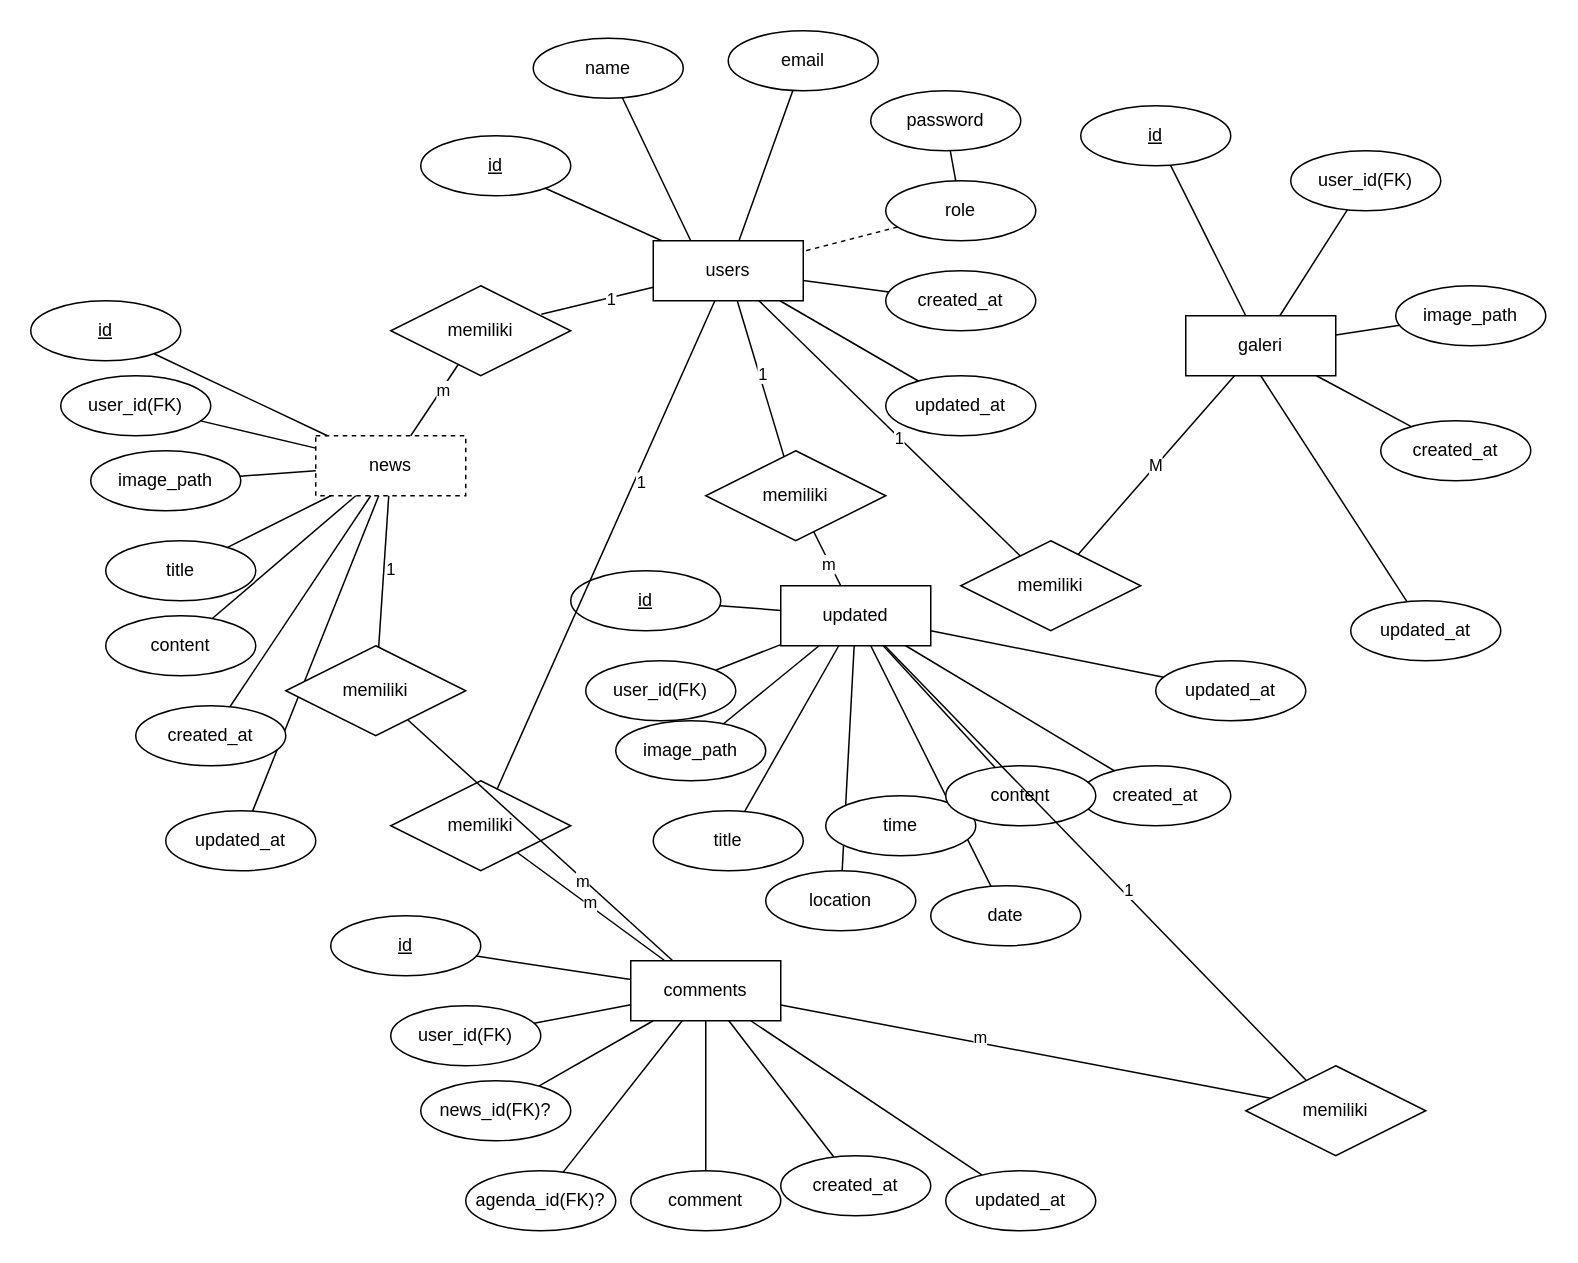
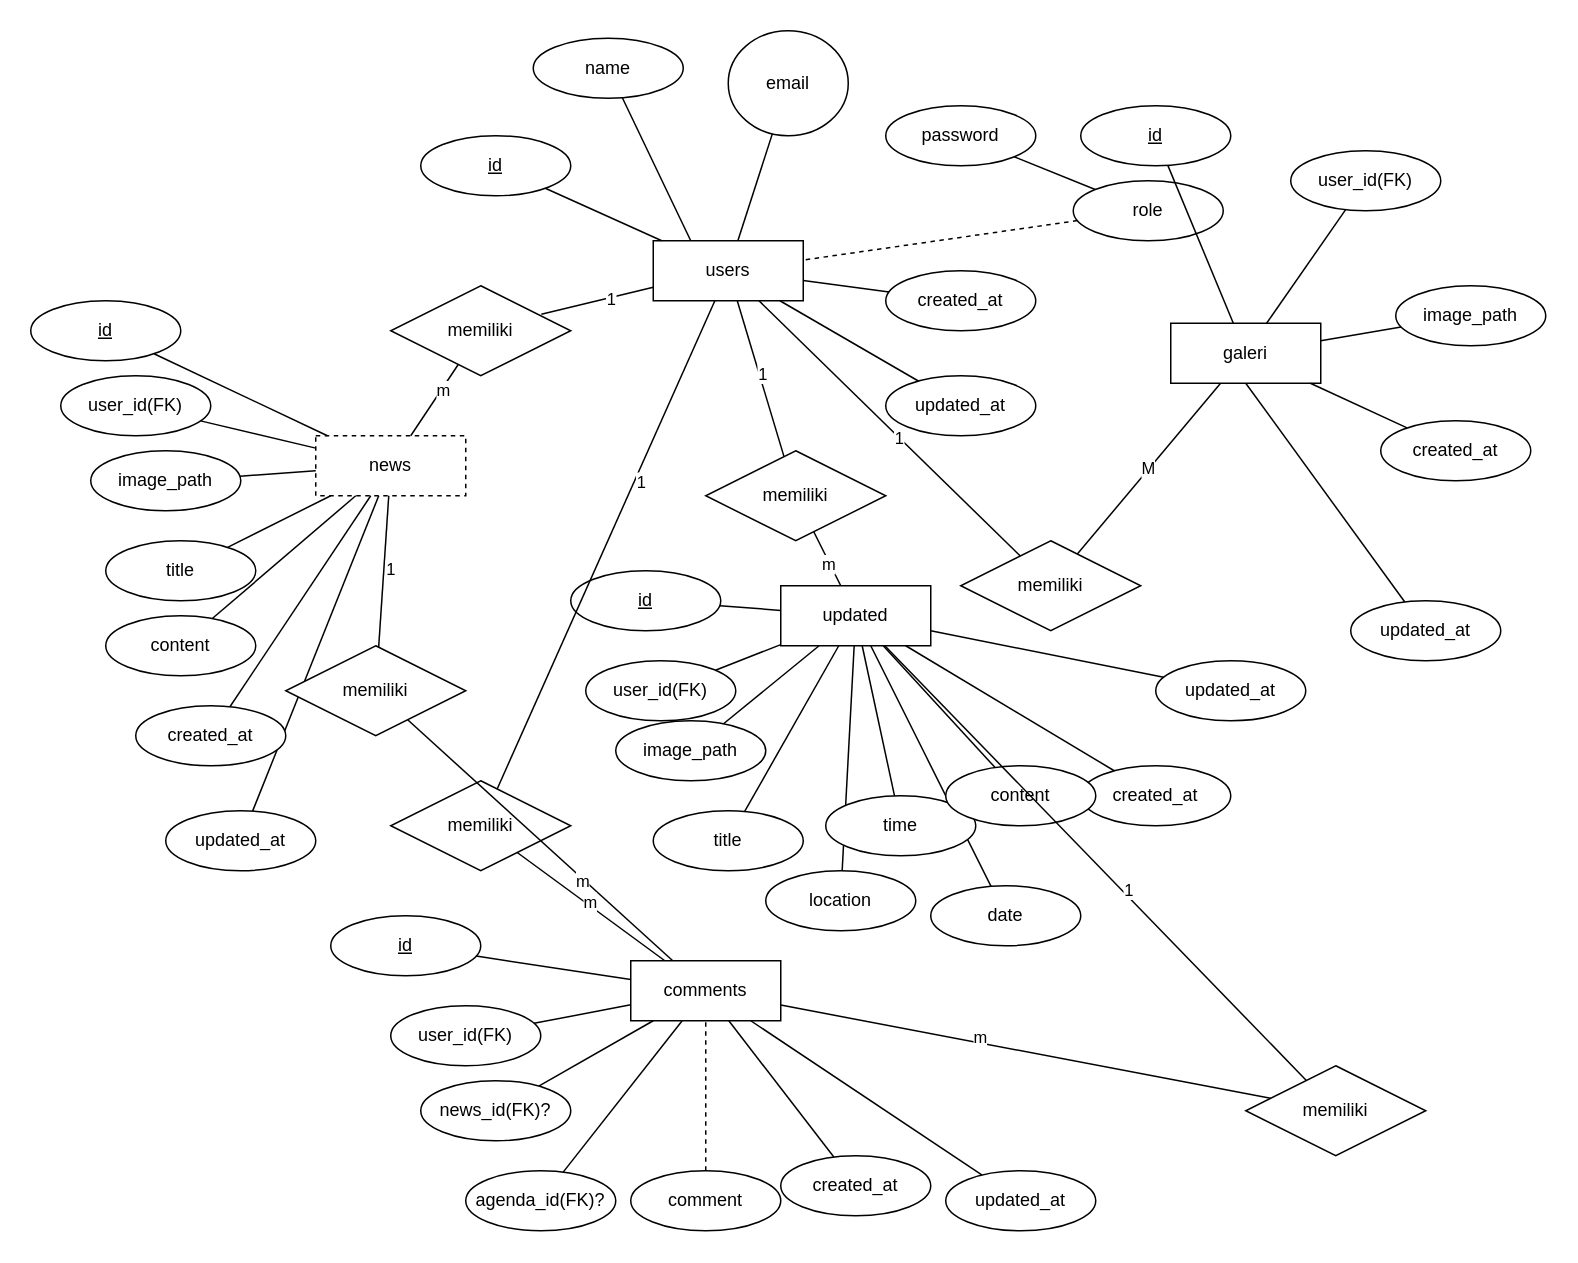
node "email": size 150x60 -> 120x105
node "password": moved (946, 121) -> (961, 136)
node "role": moved (961, 211) -> (1148, 211)
node "galeri": moved (1261, 346) -> (1246, 353)
edge "updated" -- "time": added
edge "comments" -- "comment": style solid -> dashed
